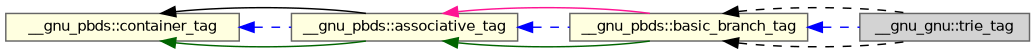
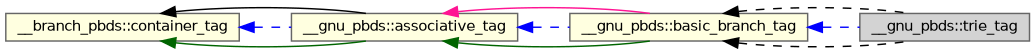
node "__gnu_pbds::container_tag": label "__gnu_pbds::container_tag" -> "__branch_pbds::container_tag"
node "__gnu_gnu::trie_tag": label "__gnu_gnu::trie_tag" -> "__gnu_pbds::trie_tag"
